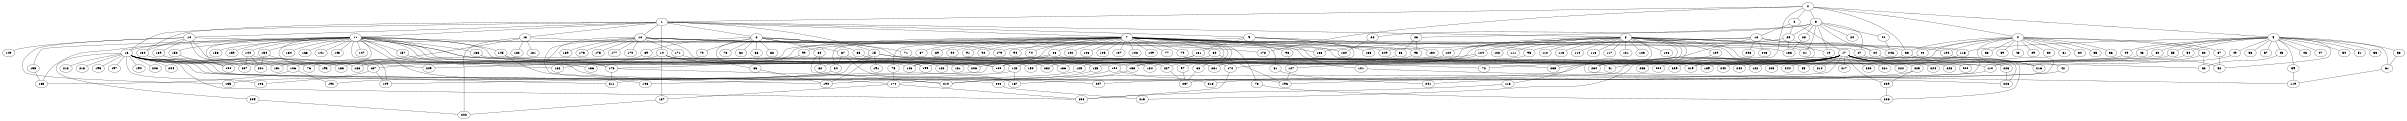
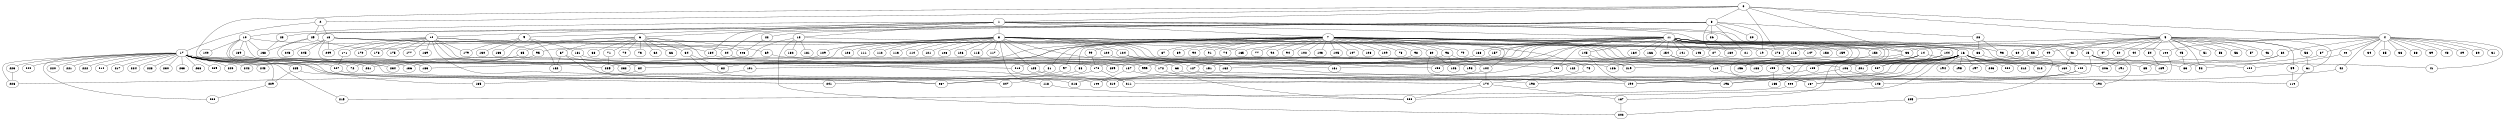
node "199": label "199" -> "999"
edge "78" -- "236": removed
